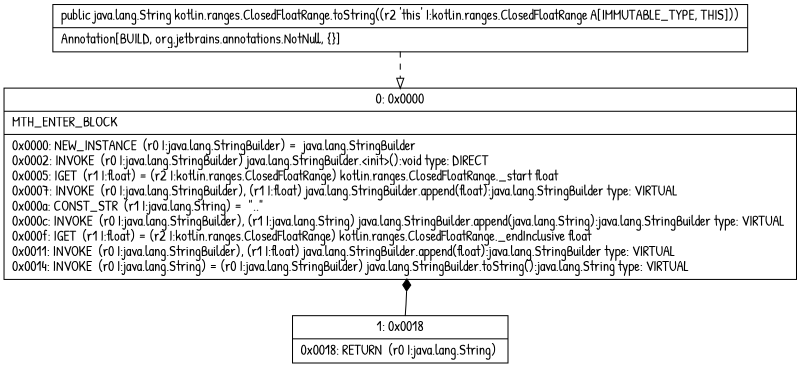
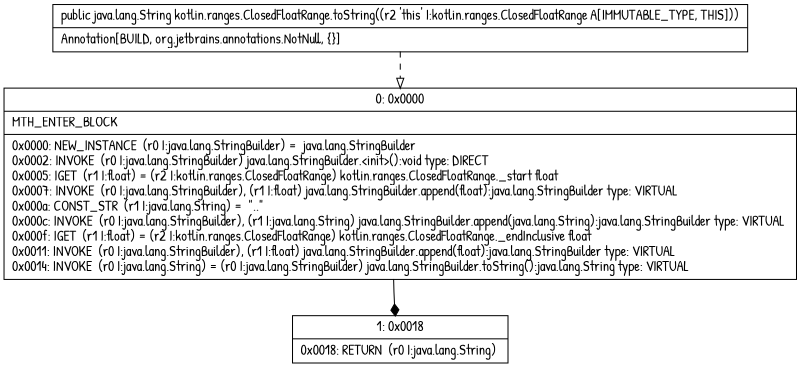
edge "1: 0x0018" -> "0: 0x0000": reversed
